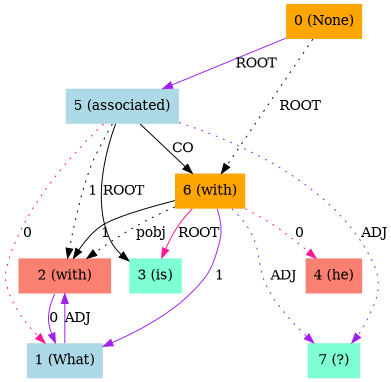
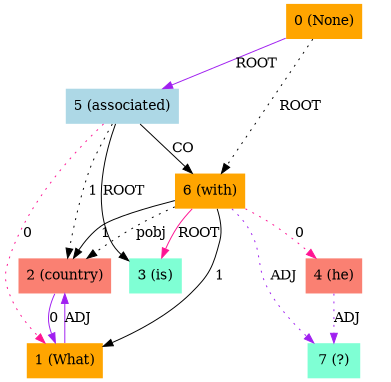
edge "5 (associated)" -> "7 (?)": now "4 (he)" -> "7 (?)"
node "2 (with)": label "2 (with)" -> "2 (country)"
edge "6 (with)" -> "1 (What)": color purple -> black
node "1 (What)": fillcolor lightblue -> orange
